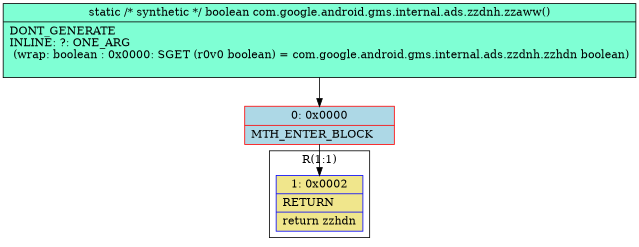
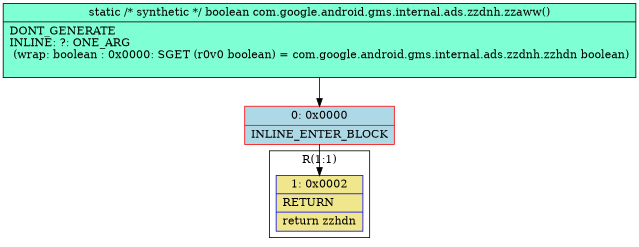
node "0: 0x0000": text "MTH_ENTER_BLOCK" -> "INLINE_ENTER_BLOCK"
